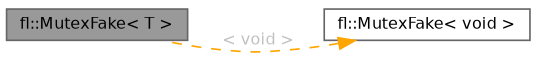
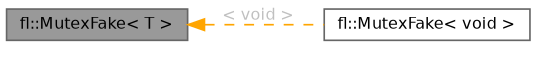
edge "fl::MutexFake< T >" -> "fl::MutexFake< void >": reversed
